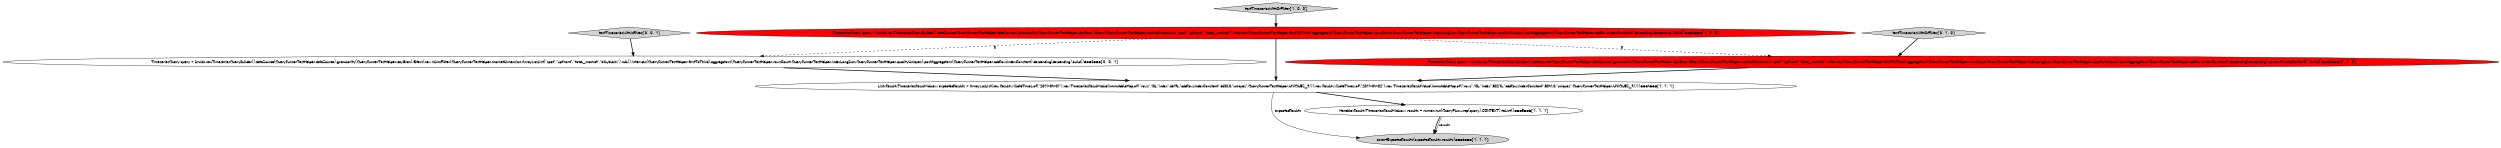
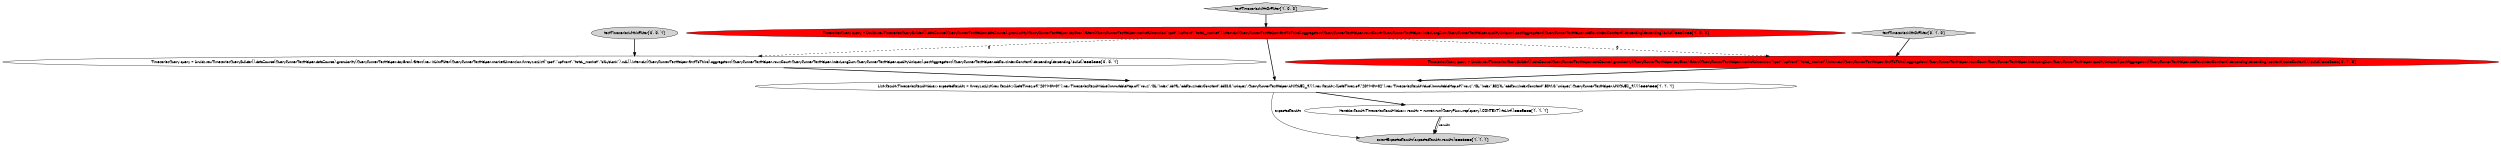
node "testTimeseriesWithInFilter['0', '0', '1']": shape diamond -> ellipse
